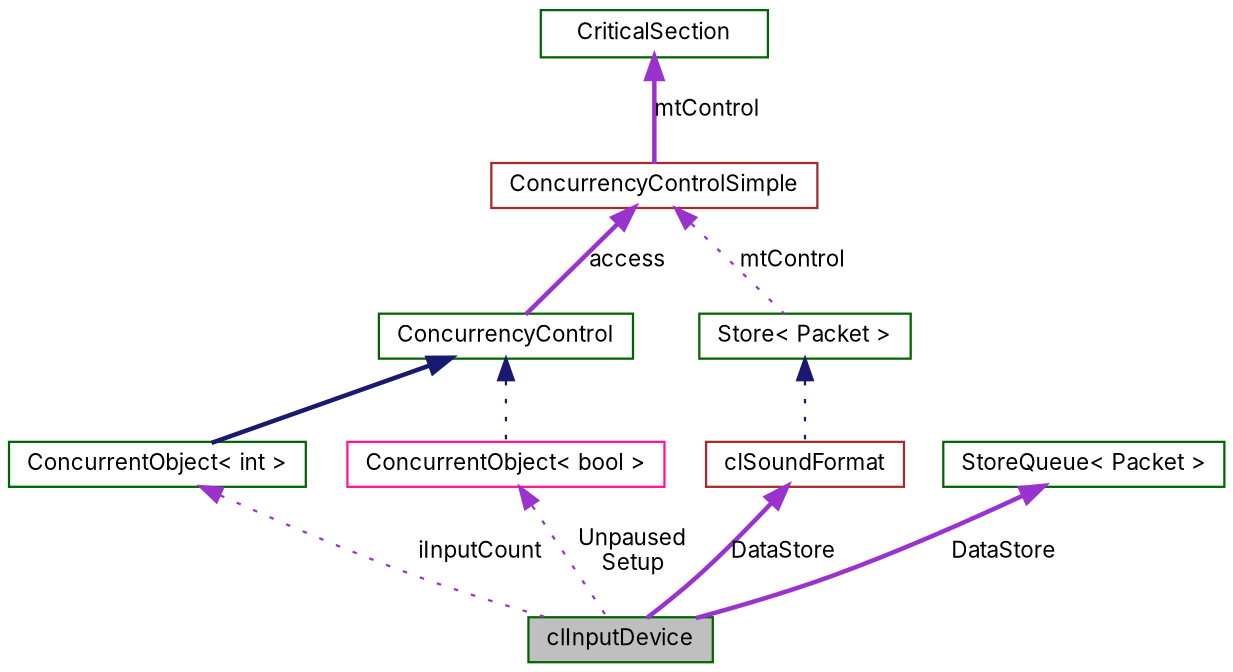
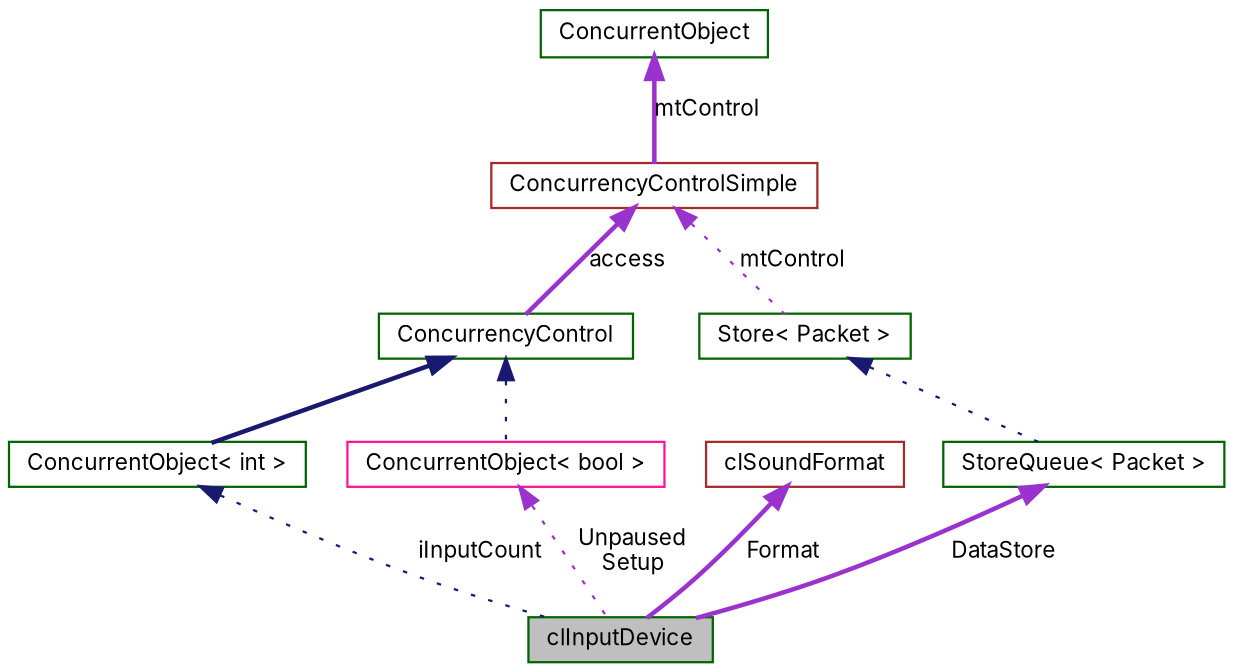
node "CriticalSection": label "CriticalSection" -> "ConcurrentObject"
edge "clSoundFormat" -> "Store< Packet >": now "StoreQueue< Packet >" -> "Store< Packet >"
edge "clInputDevice" -> "clSoundFormat": label "DataStore" -> "Format"
edge "clInputDevice" -> "ConcurrentObject< int >": color darkorchid3 -> midnightblue
